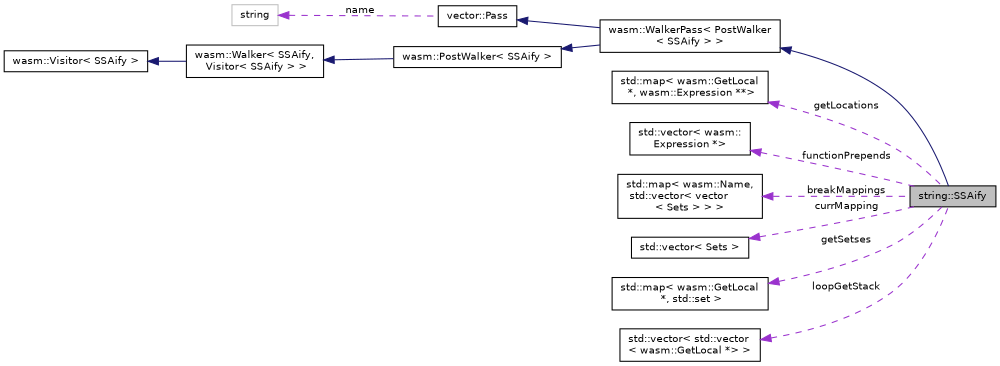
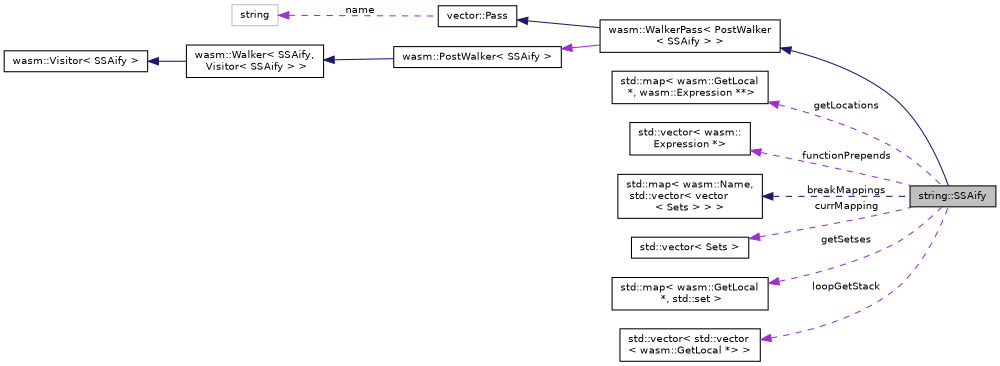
edge "wasm::WalkerPass< PostWalker < SSAify > >" -> "wasm::PostWalker< SSAify >": color midnightblue -> darkorchid3
edge "string::SSAify" -> "std::map< wasm::Name, std::vector< vector < Sets > > >": color darkorchid3 -> midnightblue
